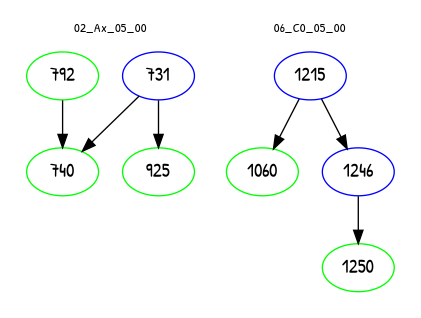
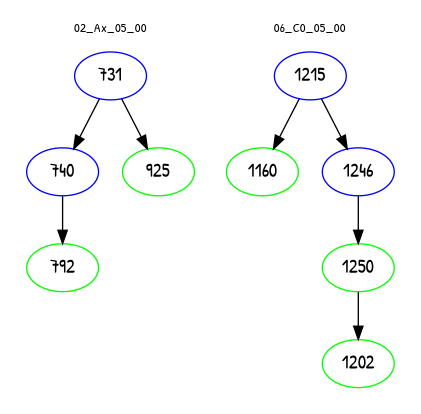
edge "792" -> "740": reversed
node "740": color green -> blue
node "1060": label "1060" -> "1160"
node "1202": added
